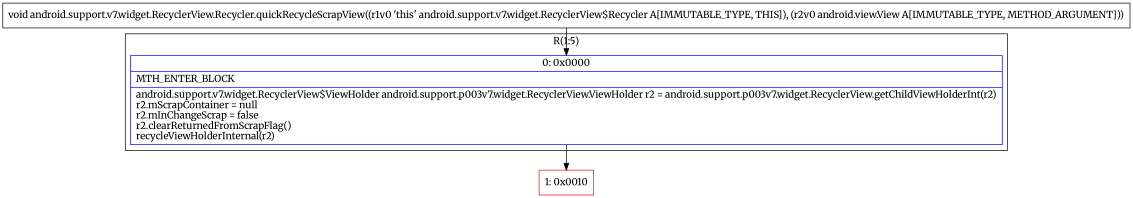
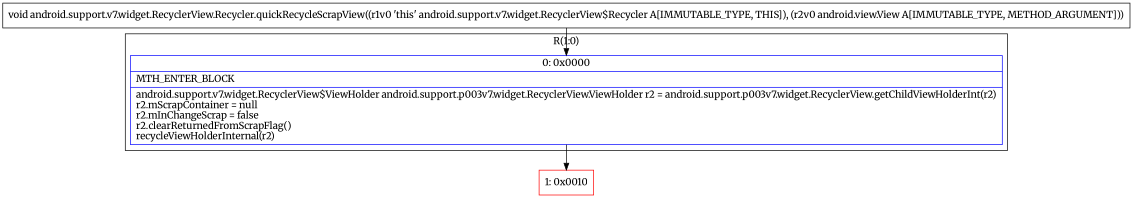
cluster "R(1:5)": label "R(1:5)" -> "R(1:0)"
